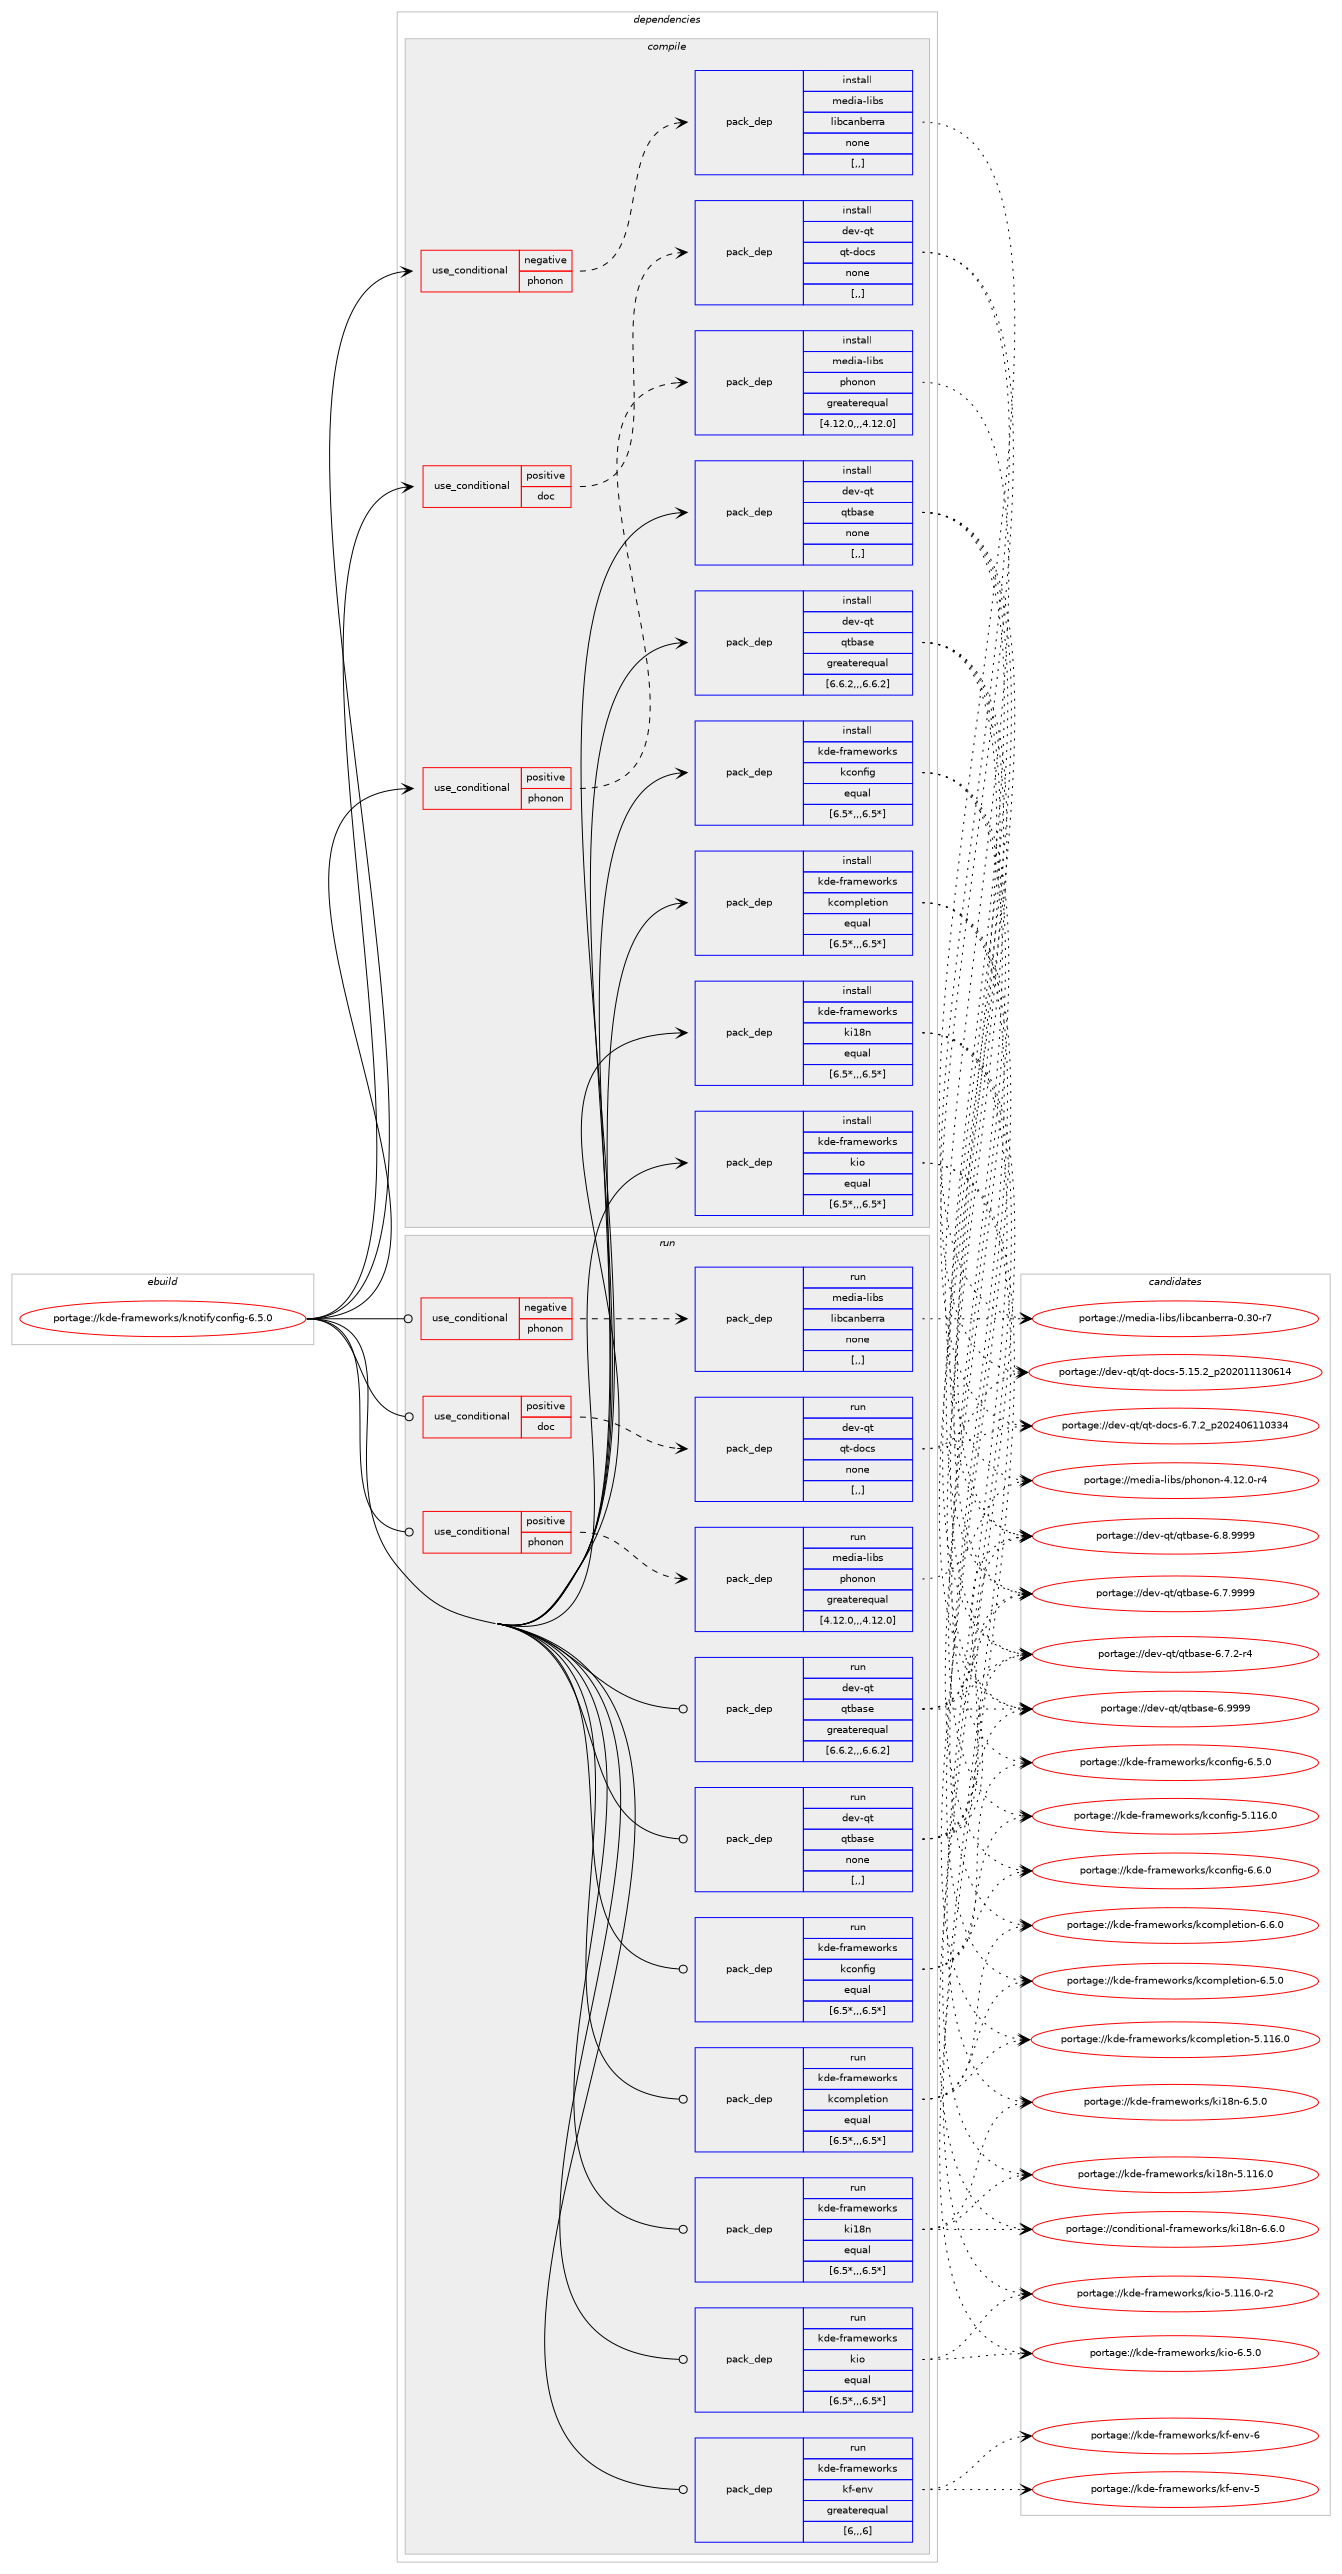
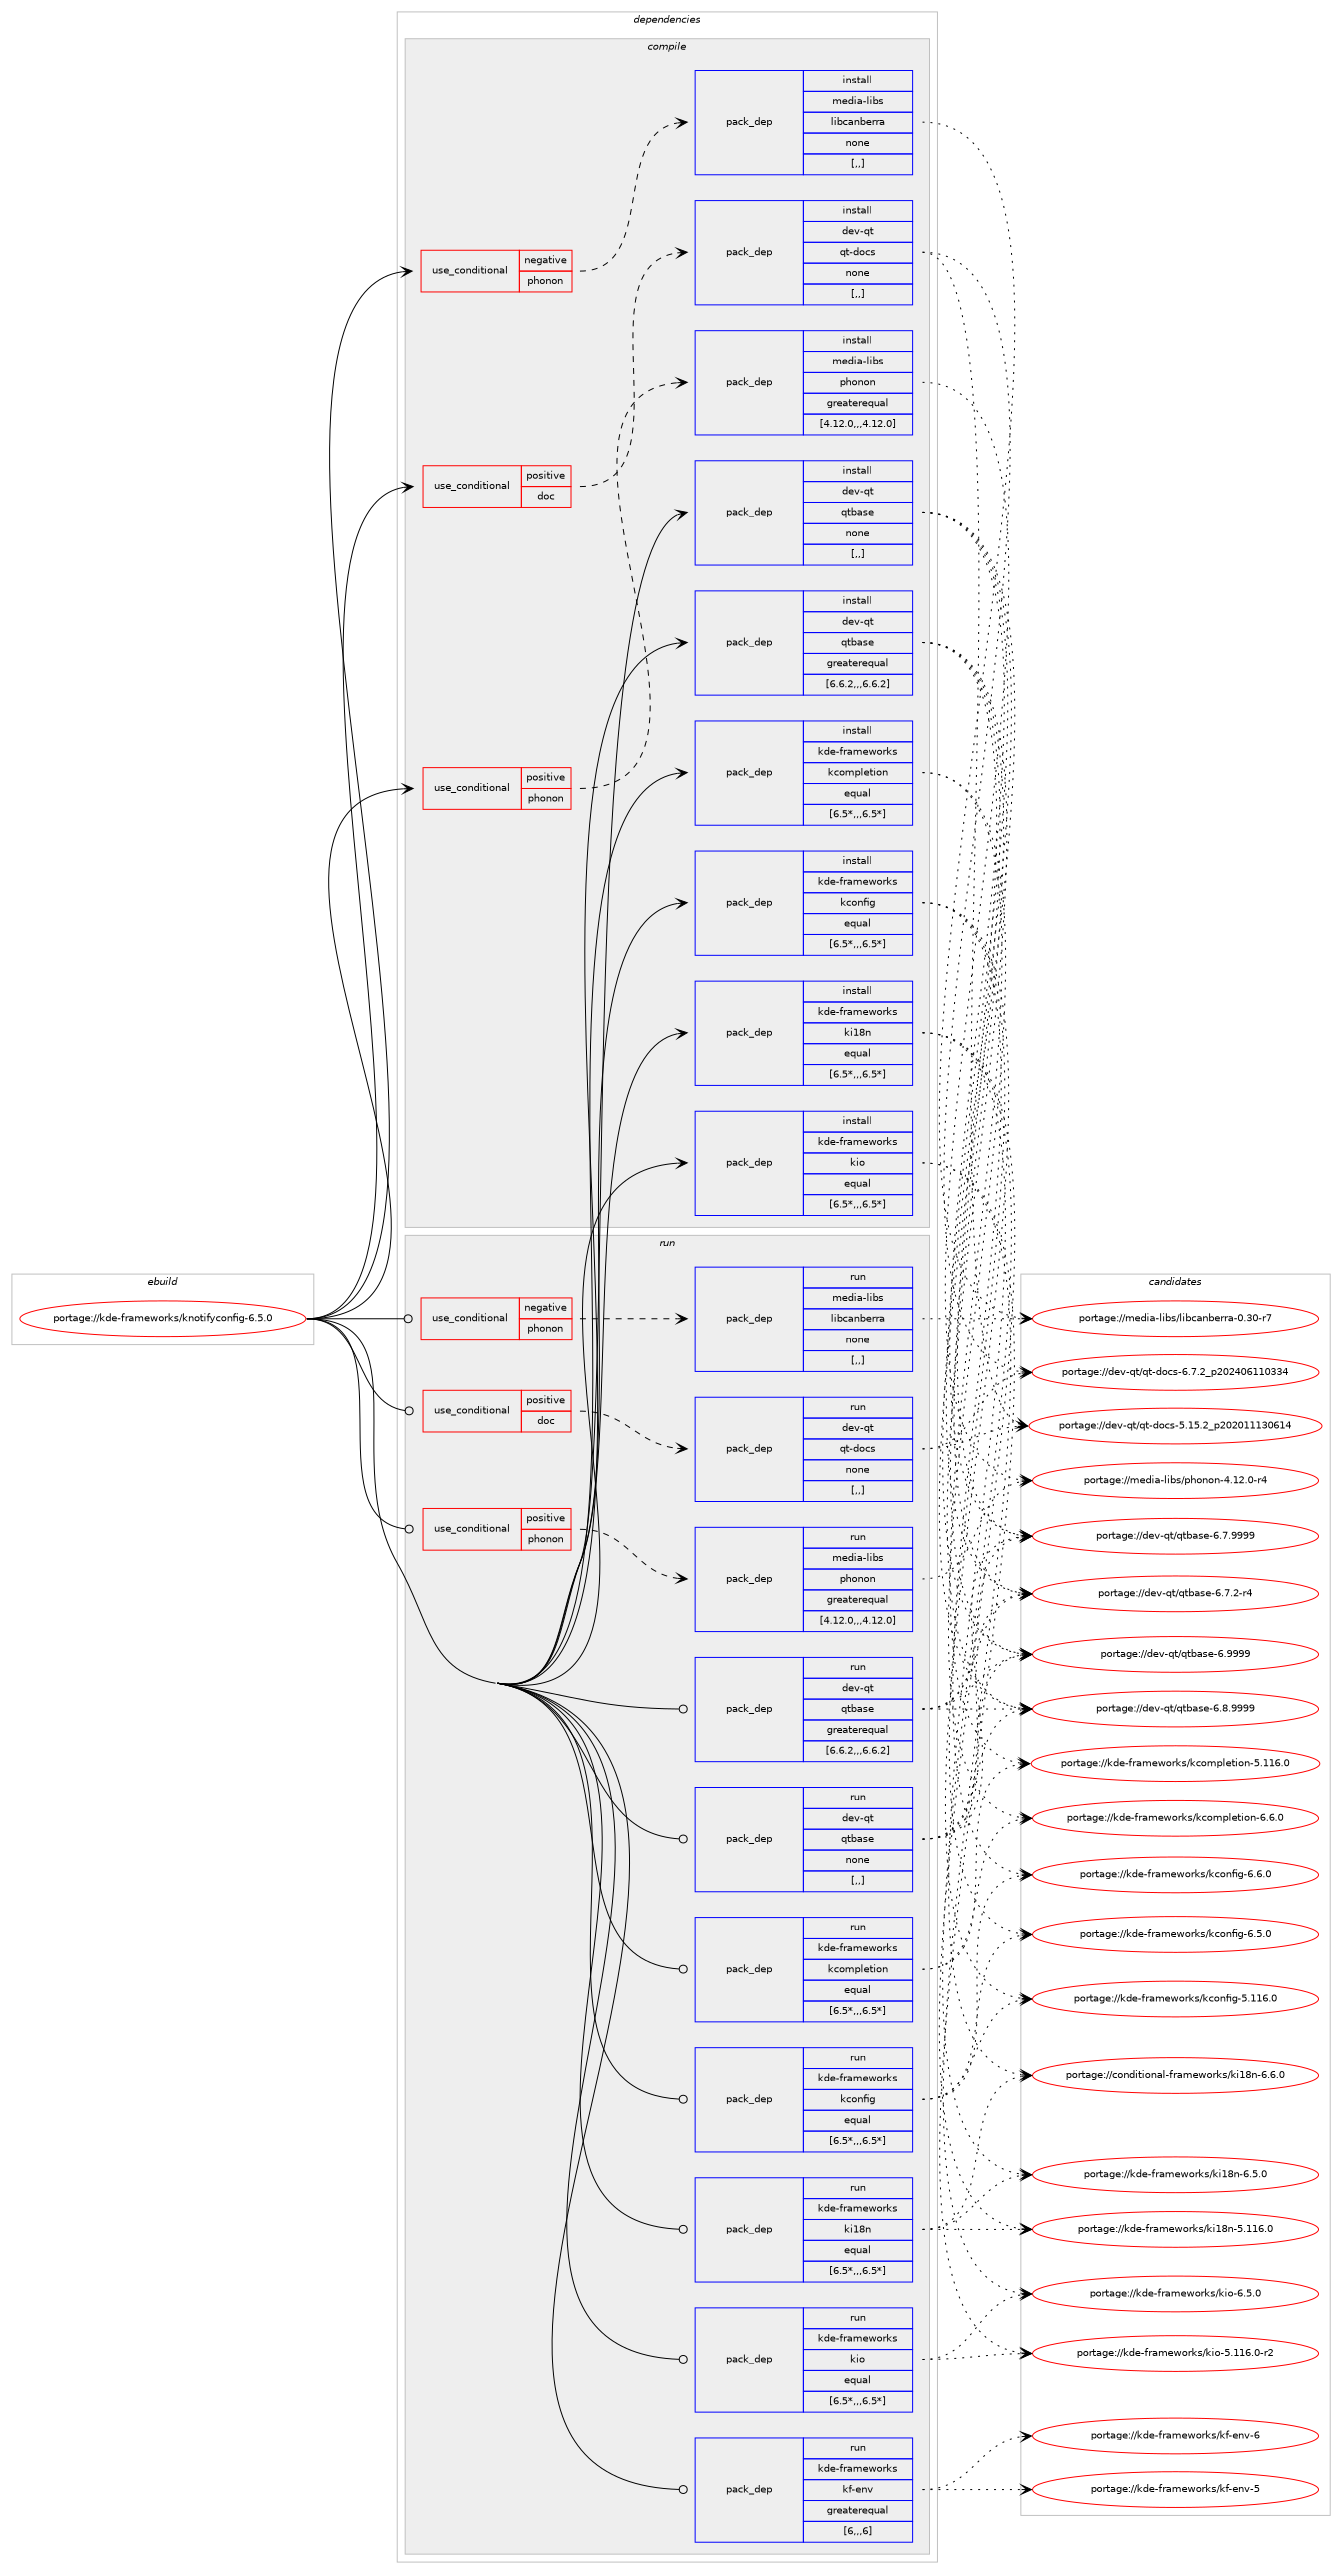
node "portage://kde-frameworks/kcompletion-6.5.0": removed
